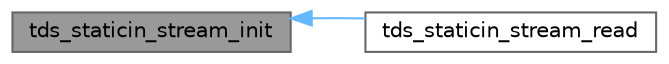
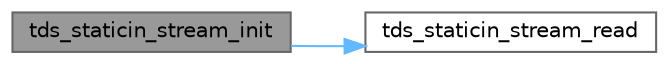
edge "tds_staticin_stream_read" -> "tds_staticin_stream_init": reversed
